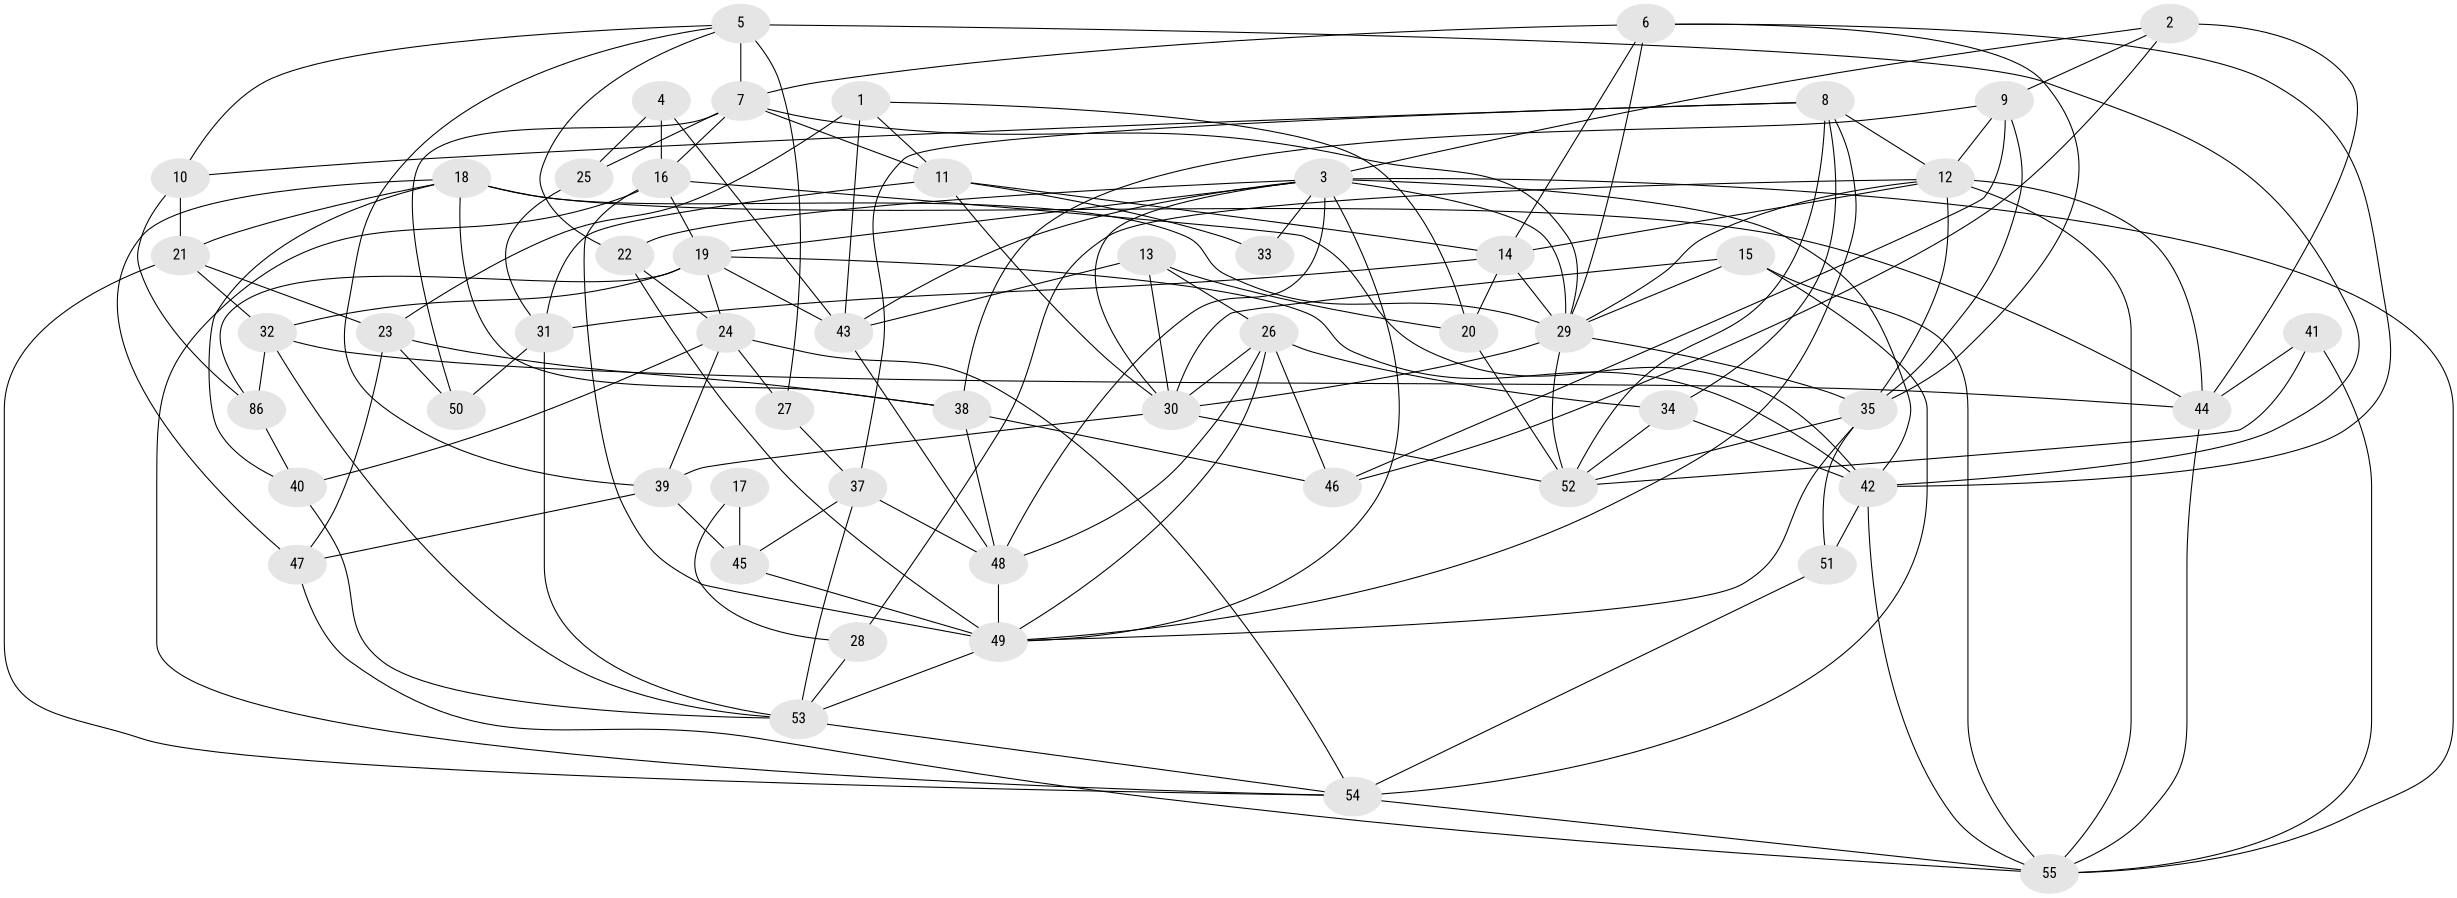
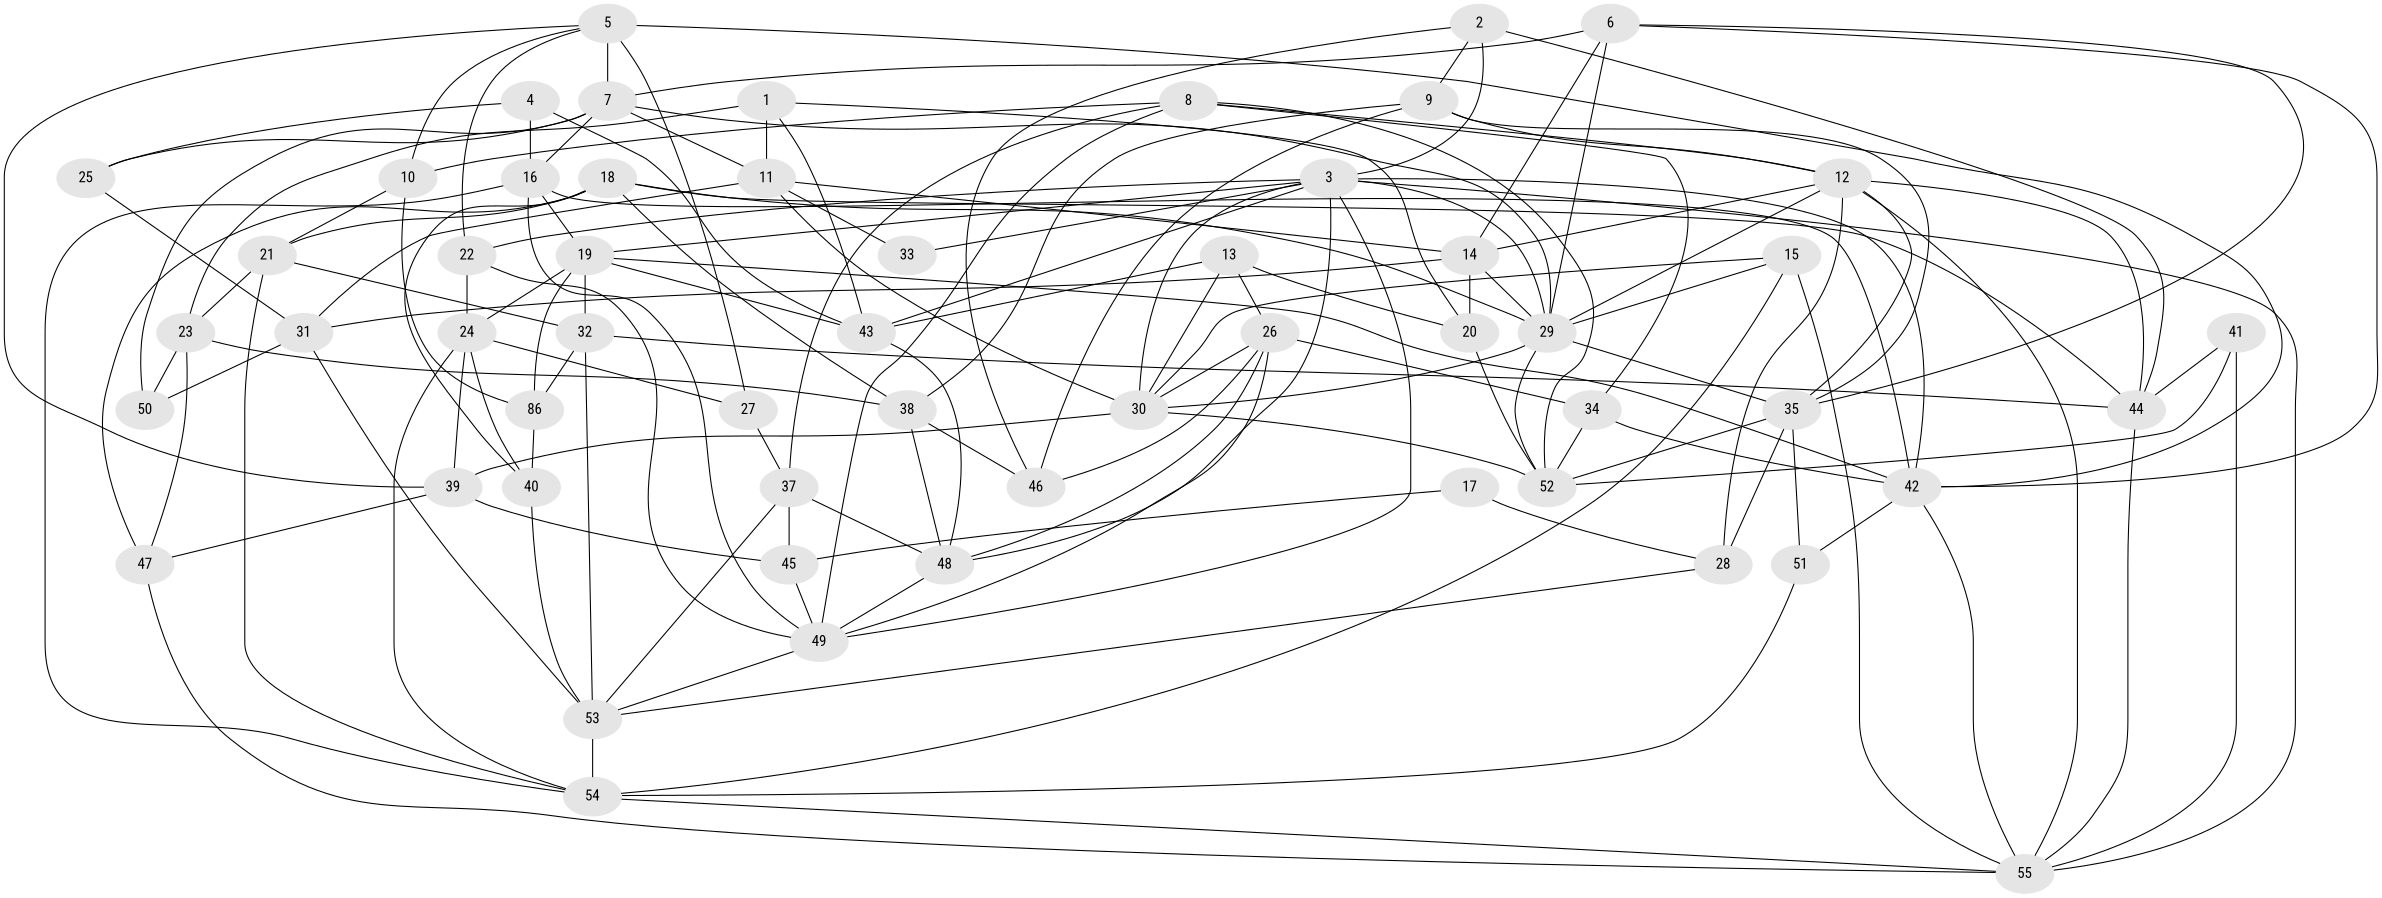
edge "35" -- "49": now "35" -- "28"
